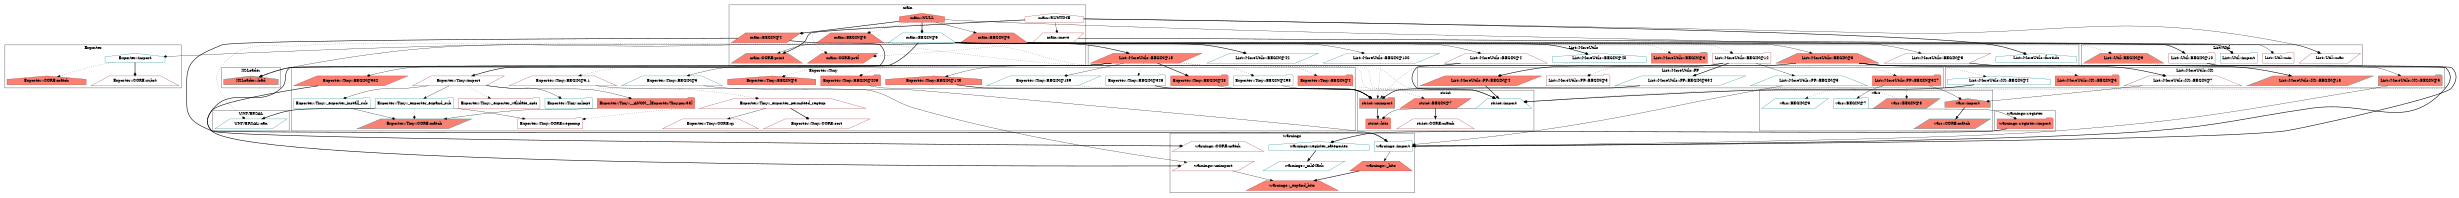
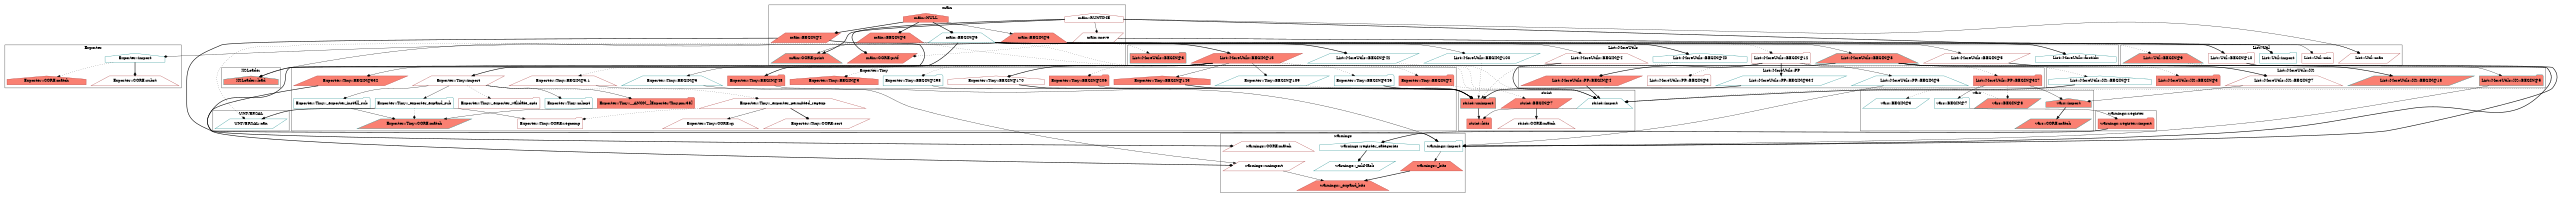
edge "main::RUNTIME" -> "main::CORE:prtf": style dotted -> bold
edge "main::NULL" -> "main::BEGIN@3": style dotted -> bold
edge "main::NULL" -> "List::MoreUtils::BEGIN@5": now "main::BEGIN@6" -> "List::MoreUtils::BEGIN@5"
node "Exporter::Tiny::BEGIN@170": added
edge "warnings::register_categories" -> "warnings::_mkMask": arrowhead normal -> diamond
